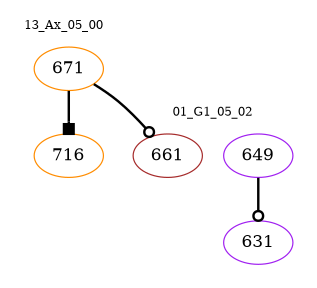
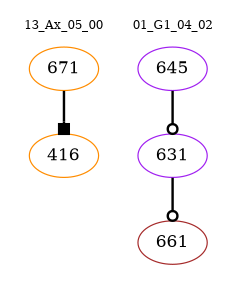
edge "671" -> "661": now "631" -> "661"
cluster "01_G1_05_02": label "01_G1_05_02" -> "01_G1_04_02"
node "716": label "716" -> "416"
node "649": label "649" -> "645"
